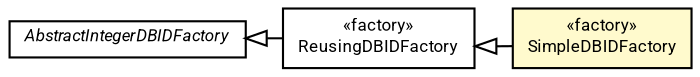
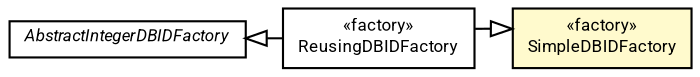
edge "SimpleDBIDFactory" -> "ReusingDBIDFactory": reversed
